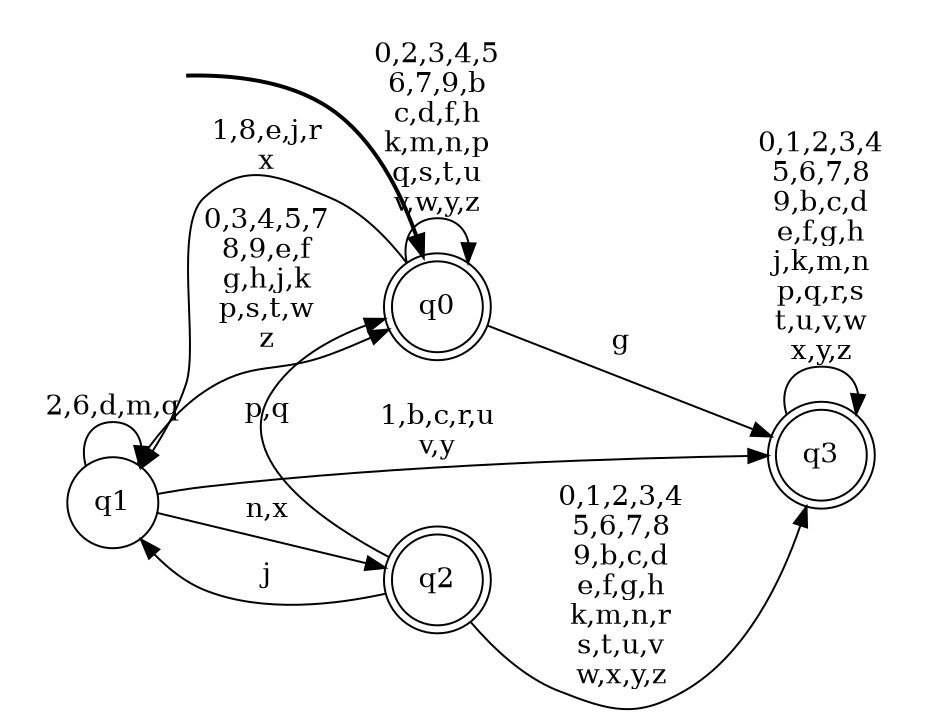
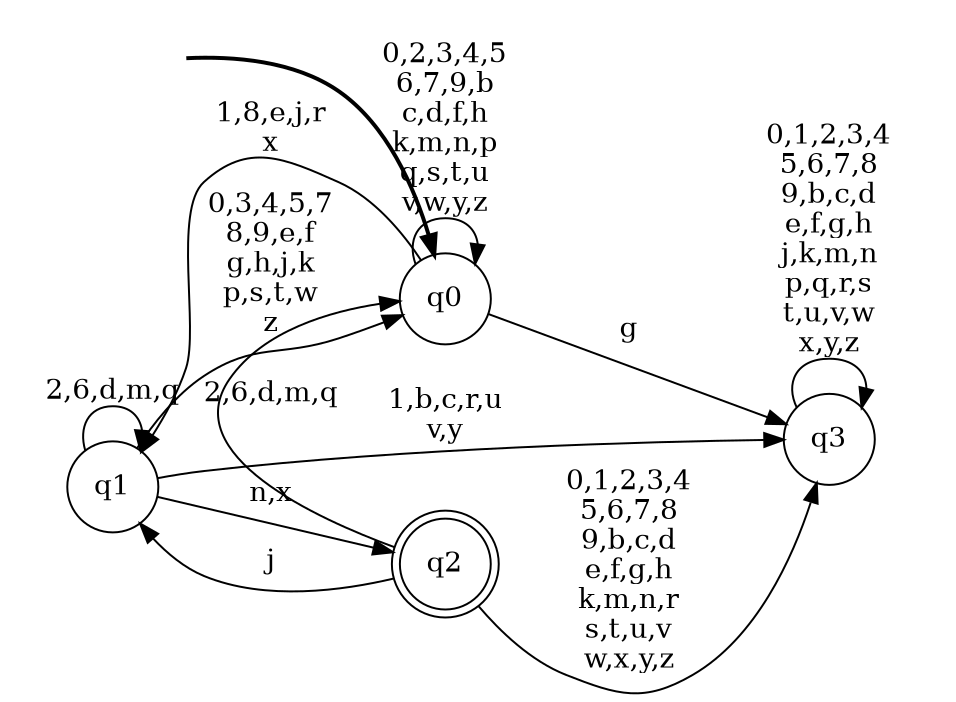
node "q0": shape doublecircle -> circle
edge "q2" -> "q0": label "p,q" -> "2,6,d,m,q"
node "q3": shape doublecircle -> circle
